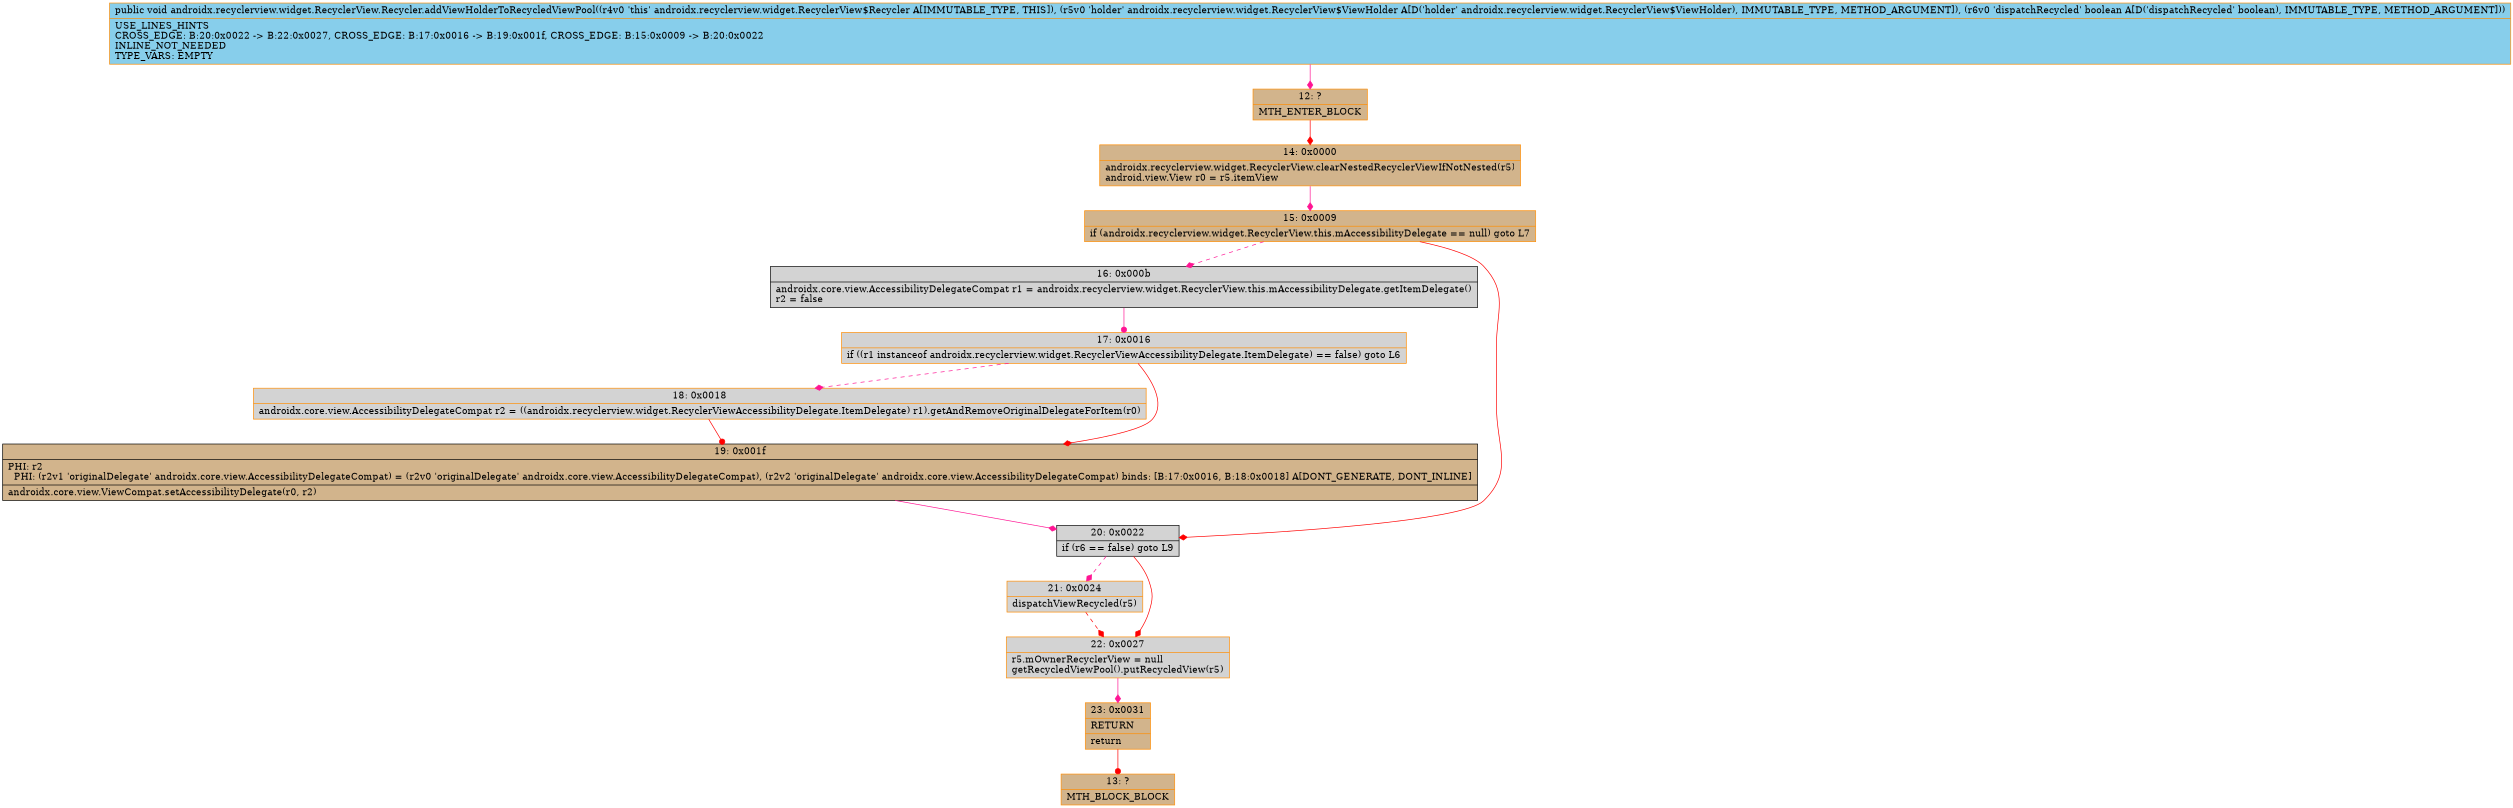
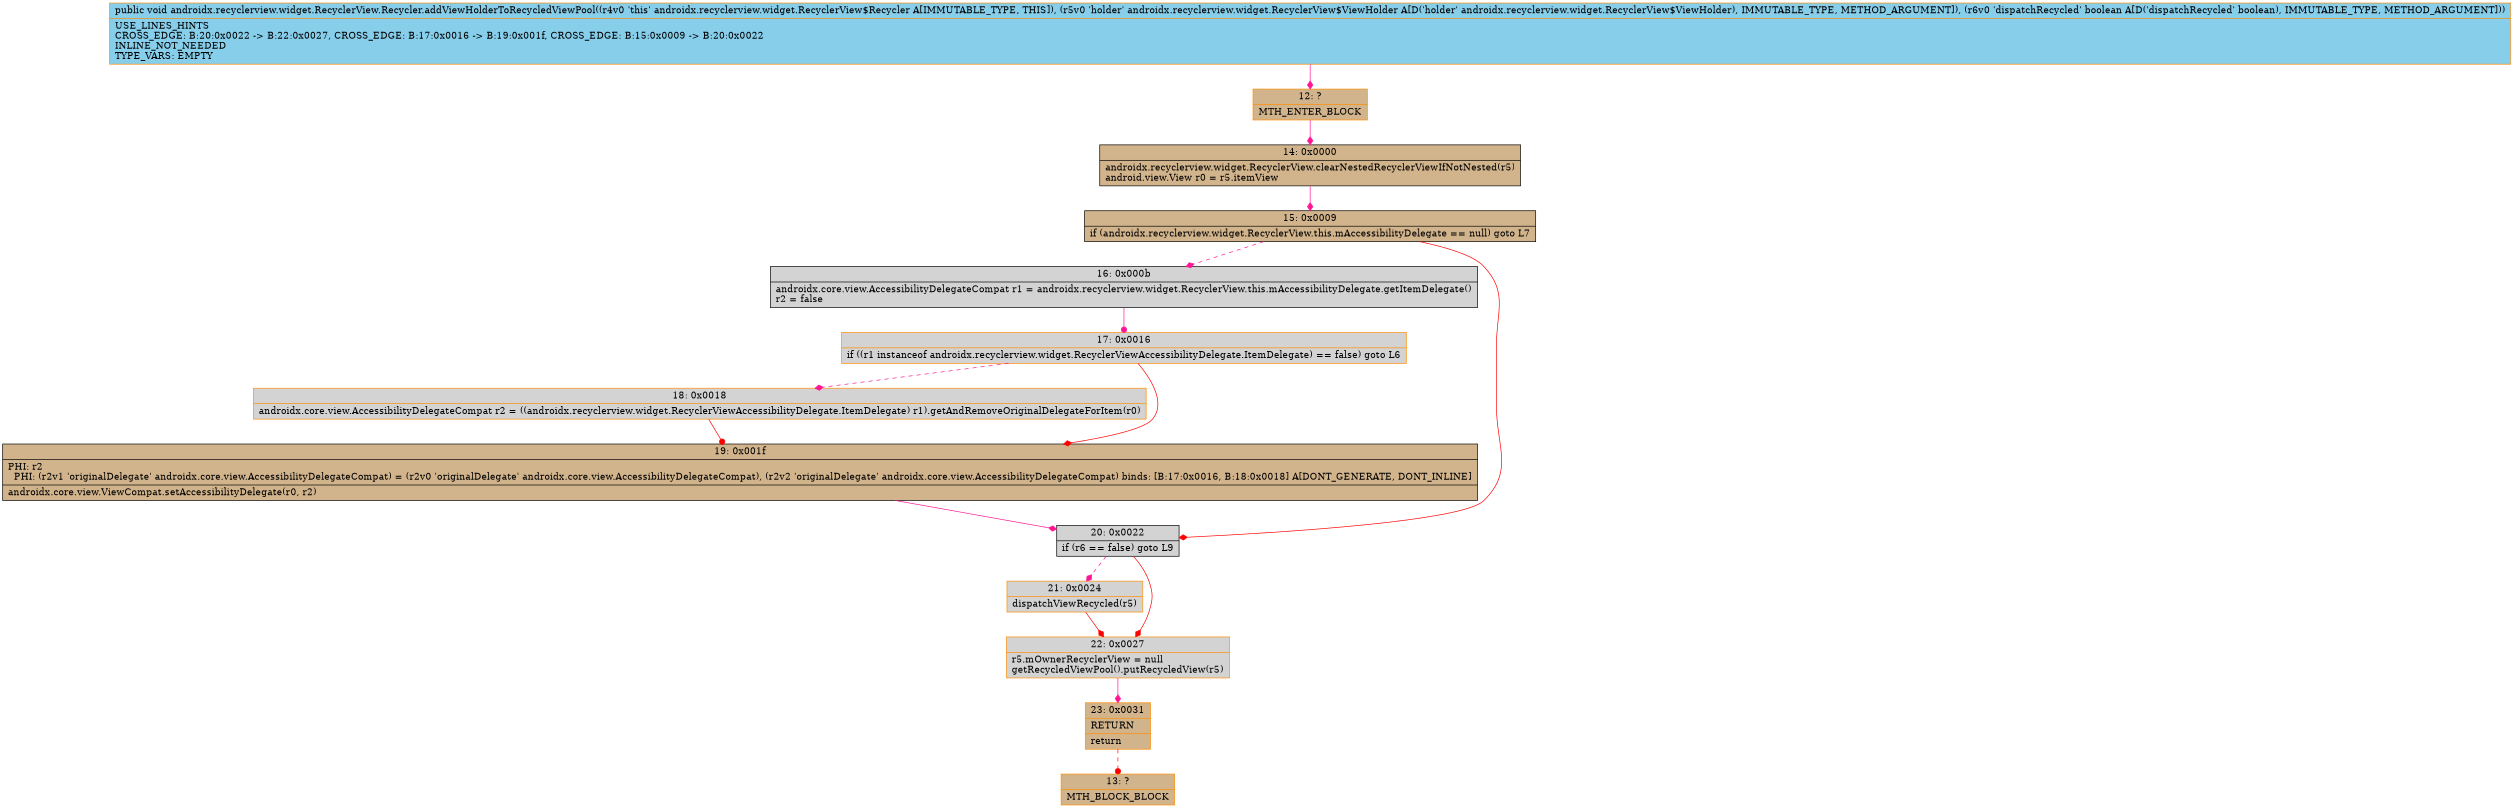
edge "12: ?" -> "14: 0x0000": color red -> deeppink
node "14: 0x0000": color darkorange -> black
node "15: 0x0009": color darkorange -> black
edge "21: 0x0024" -> "22: 0x0027": style dashed -> solid
edge "23: 0x0031" -> "13: ?": style solid -> dashed
